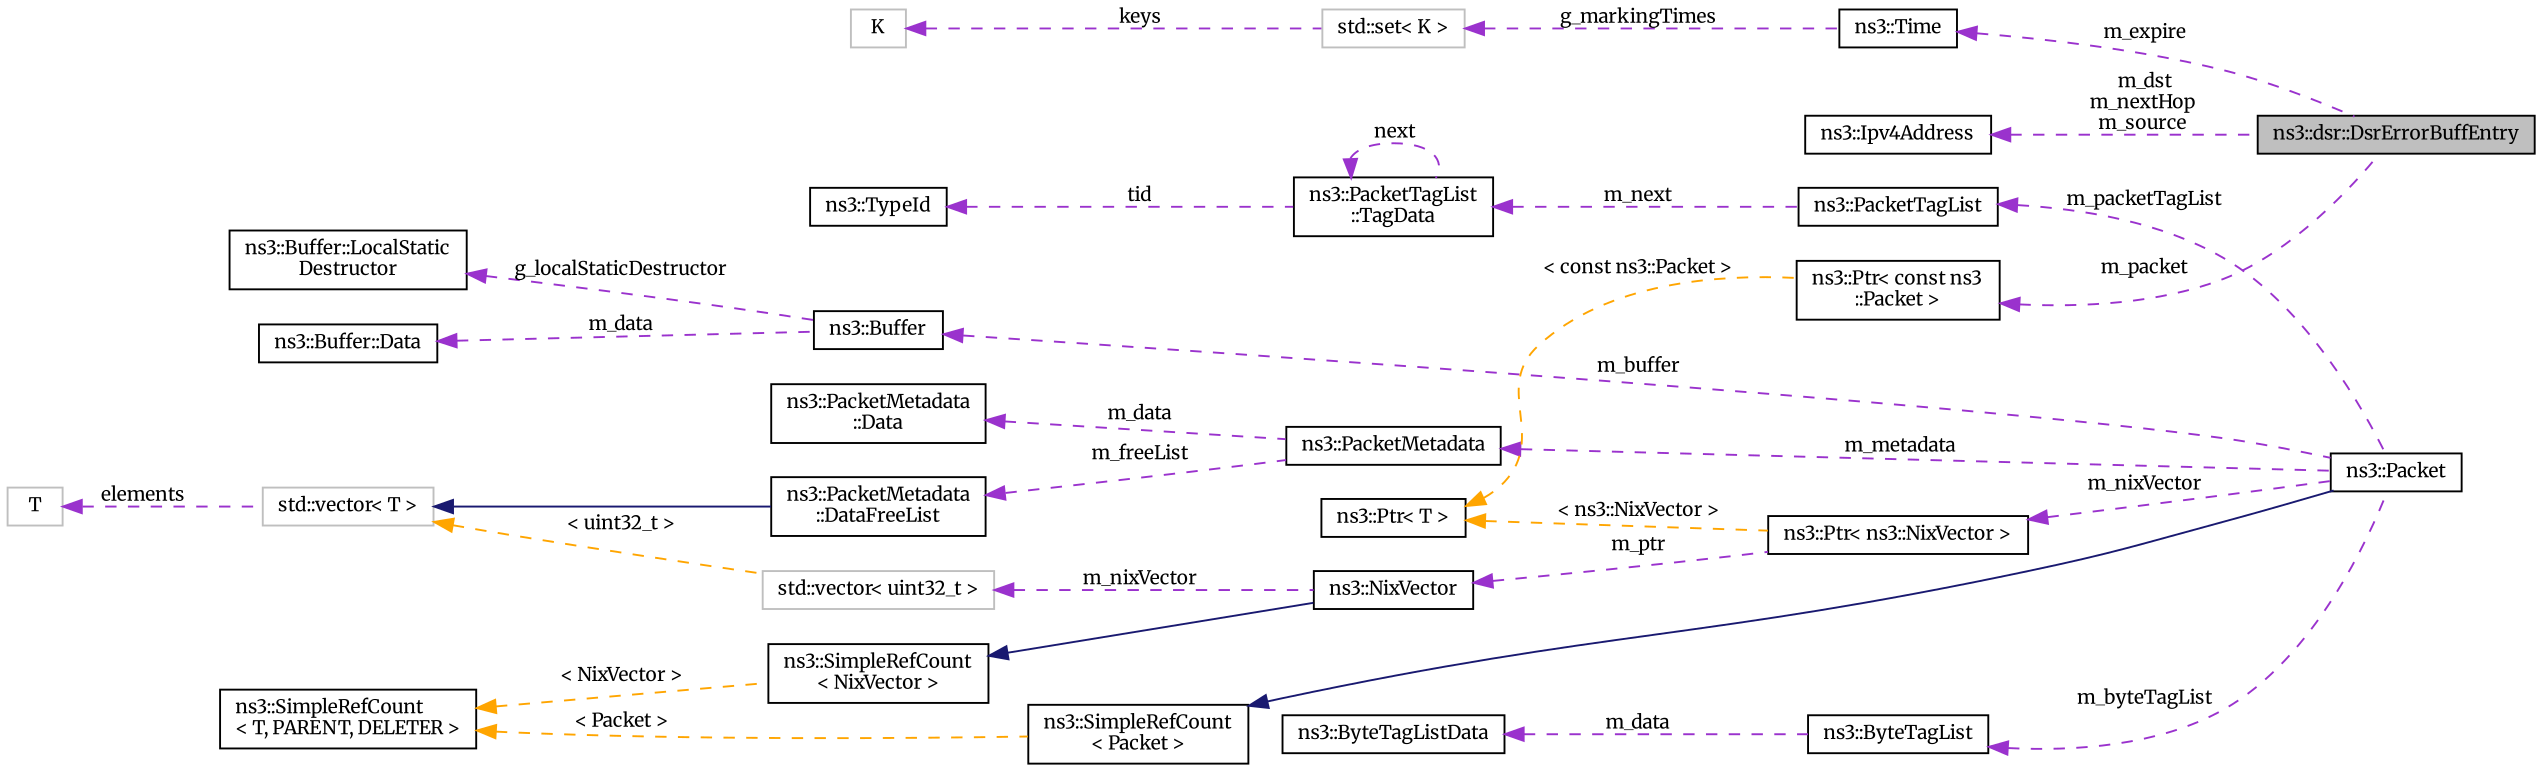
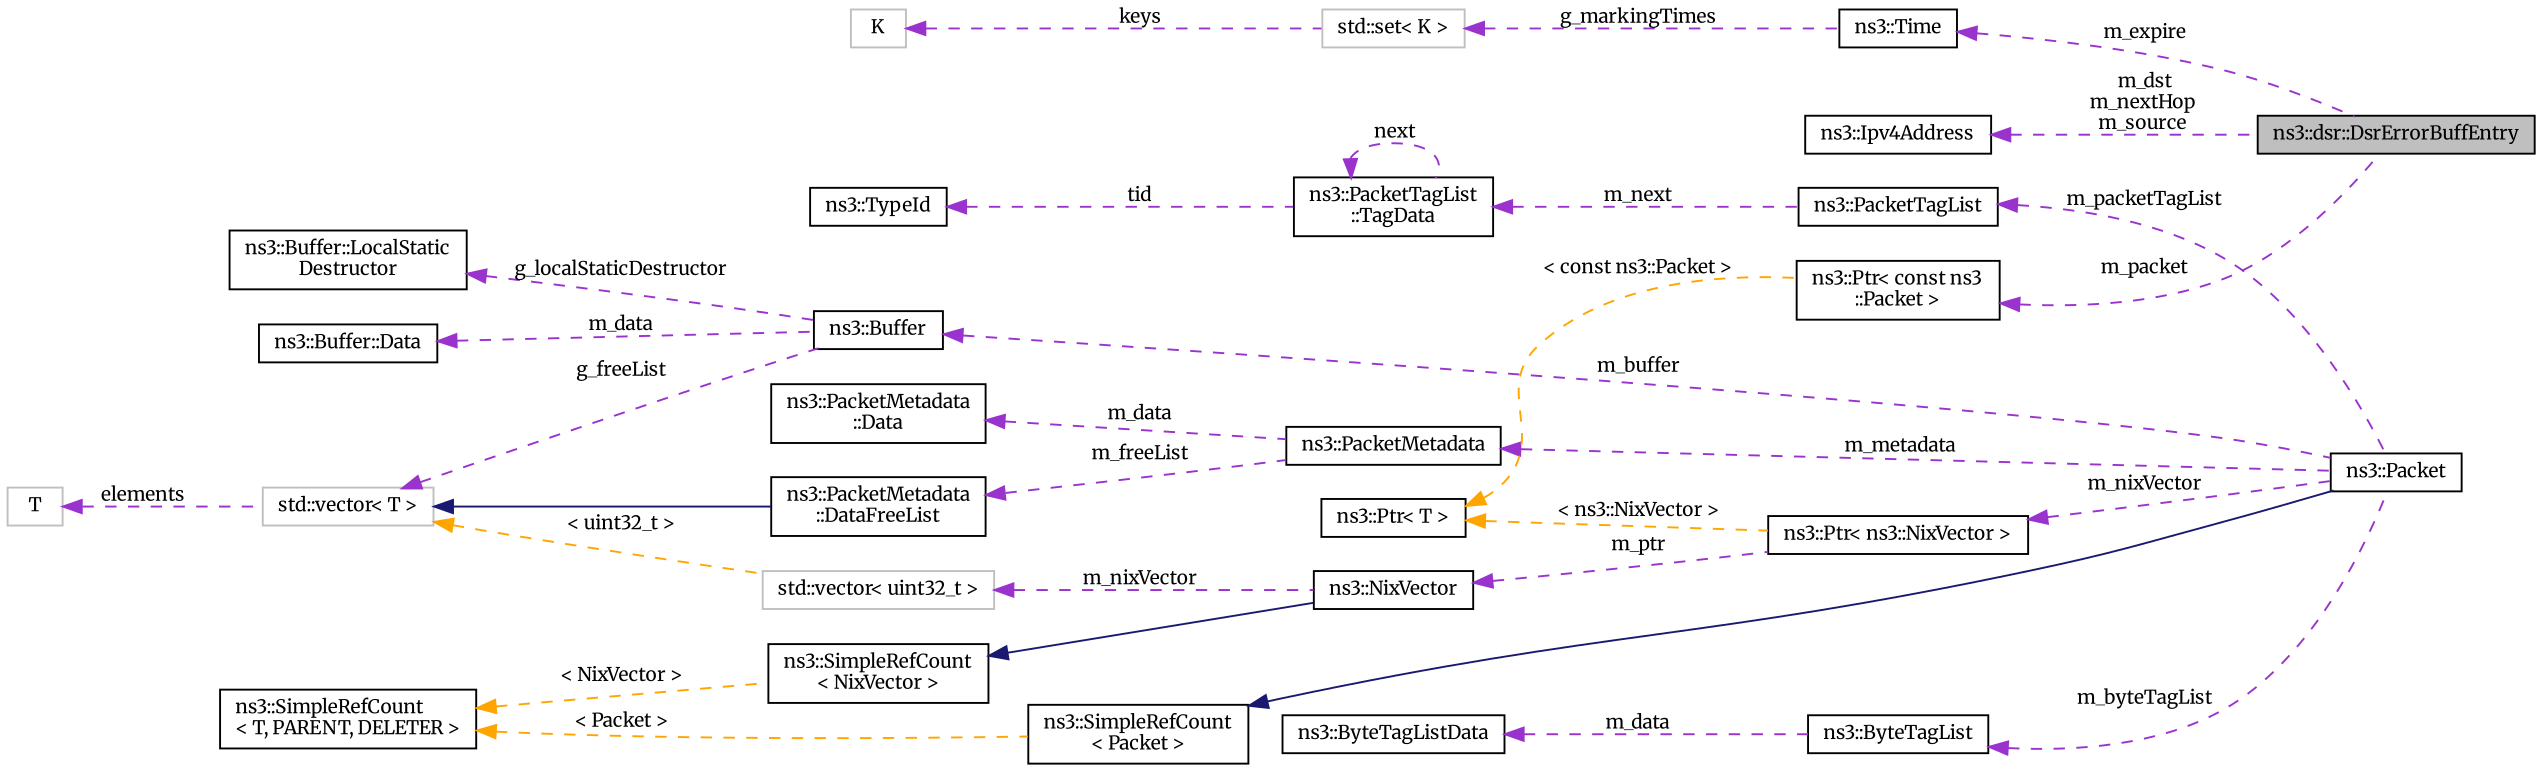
edge "ns3::Buffer" -> "std::vector< T >": added, label "g_freeList"
